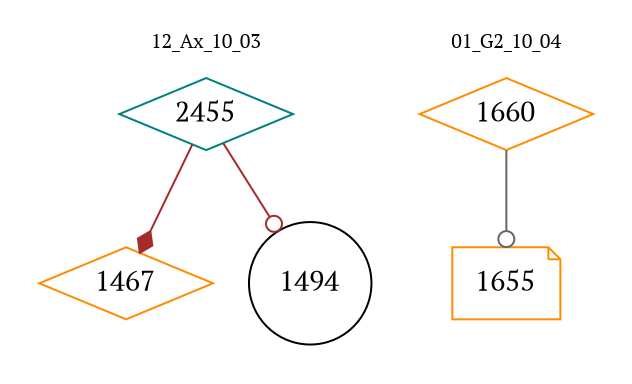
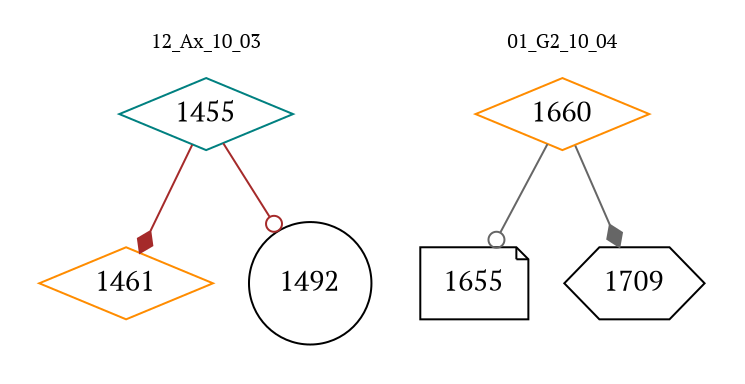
node "2455": label "2455" -> "1455"
node "1467": label "1467" -> "1461"
node "1494": label "1494" -> "1492"
node "1655": color darkorange -> black
node "1709": added
